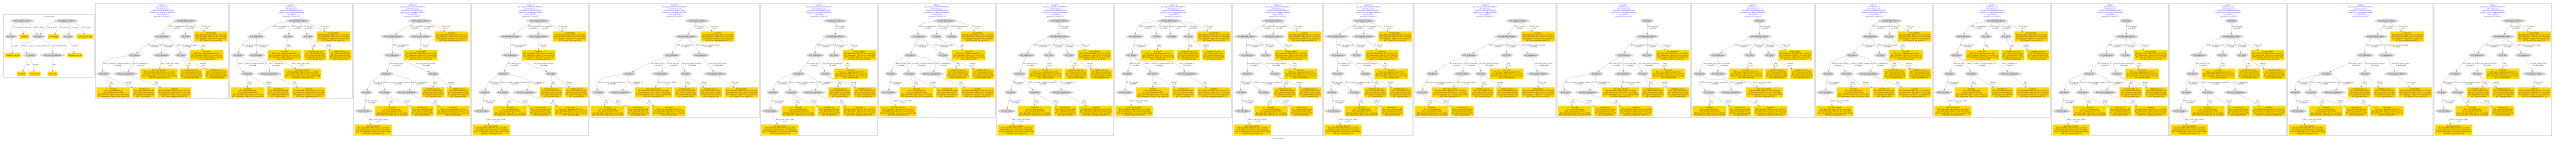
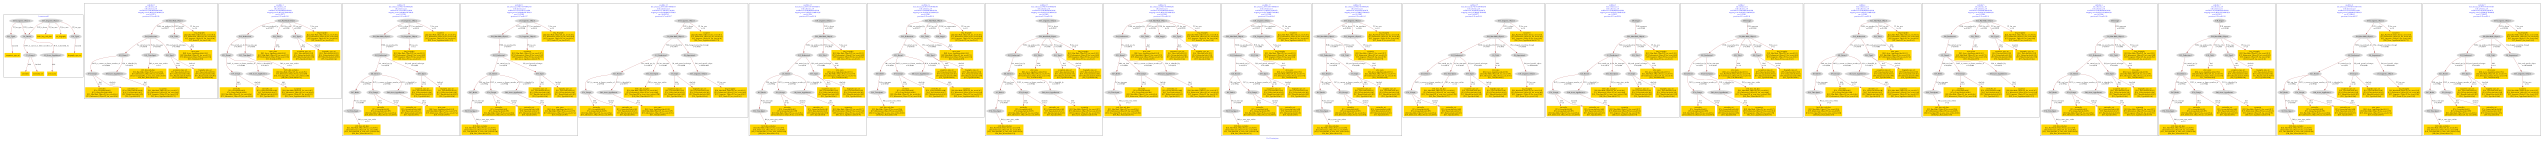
node "occupation": removed
